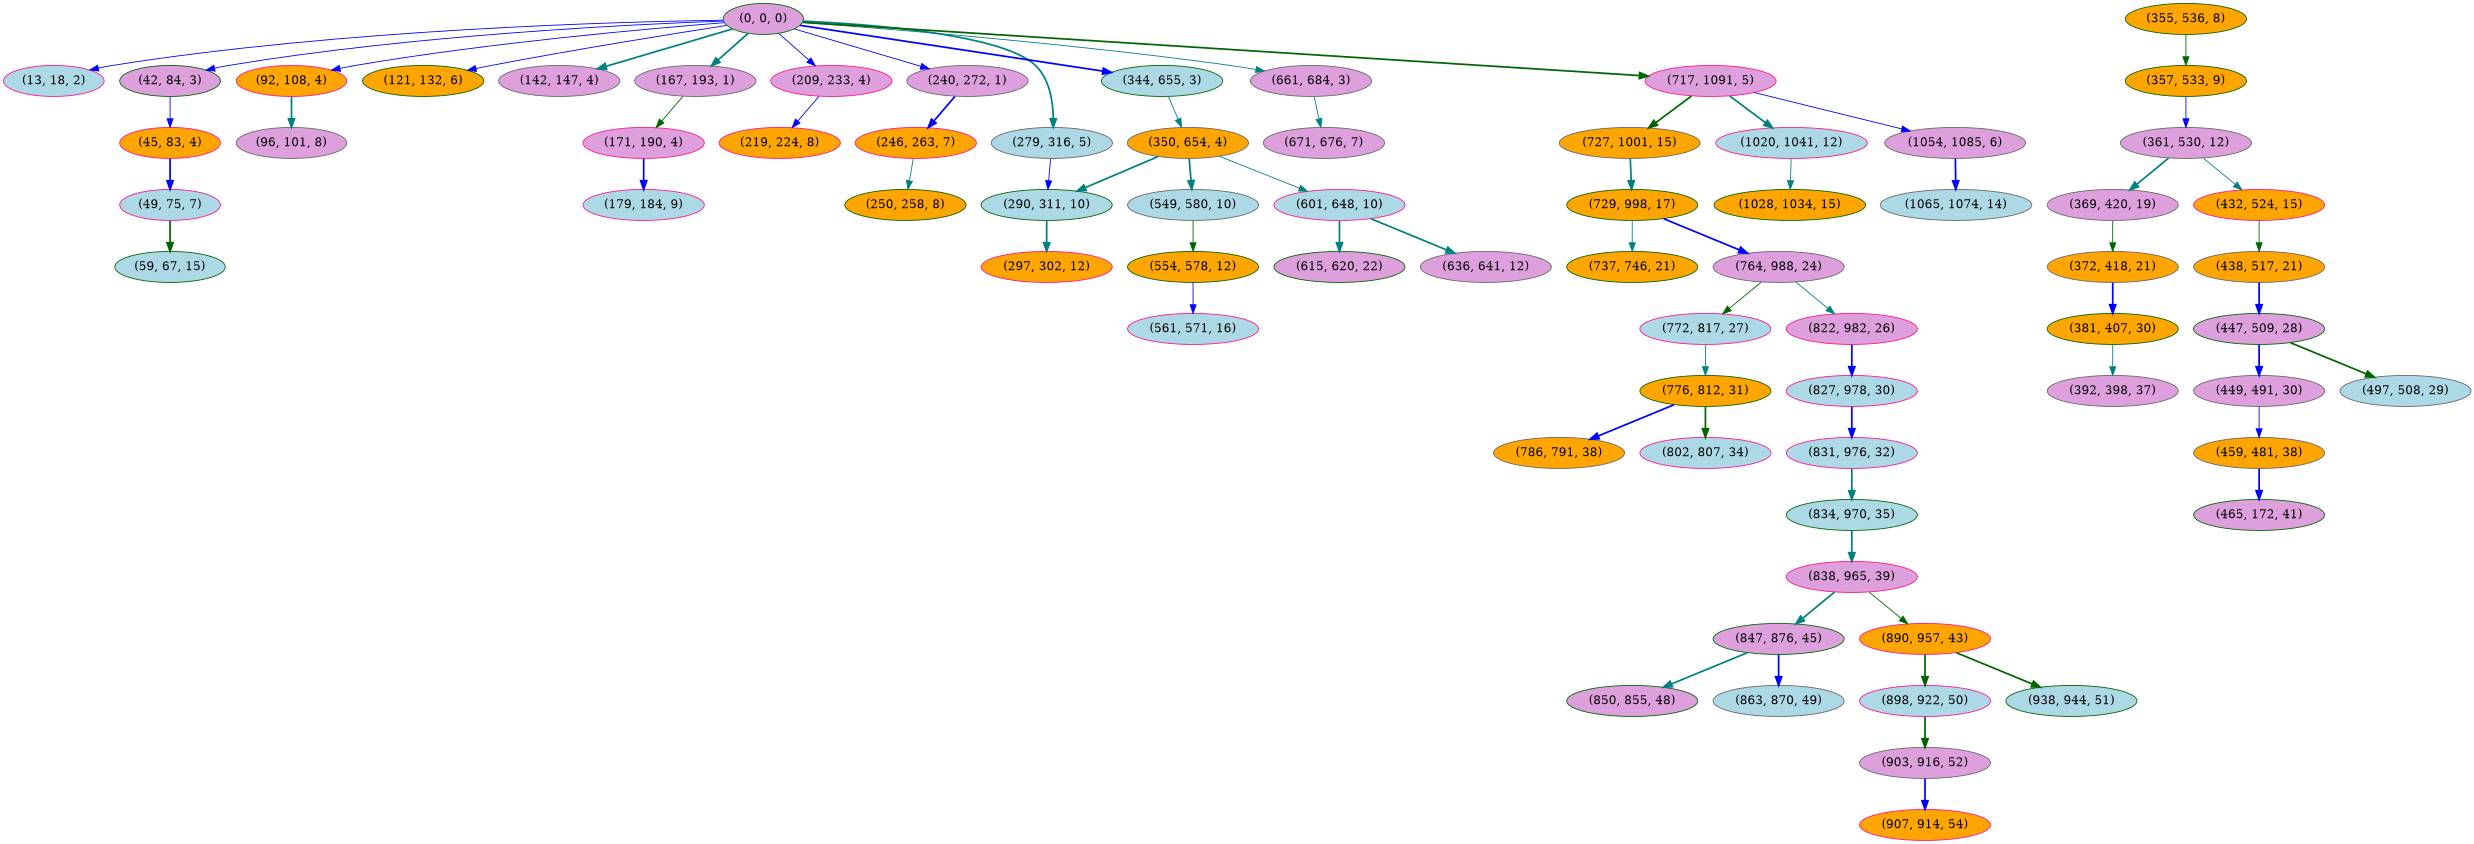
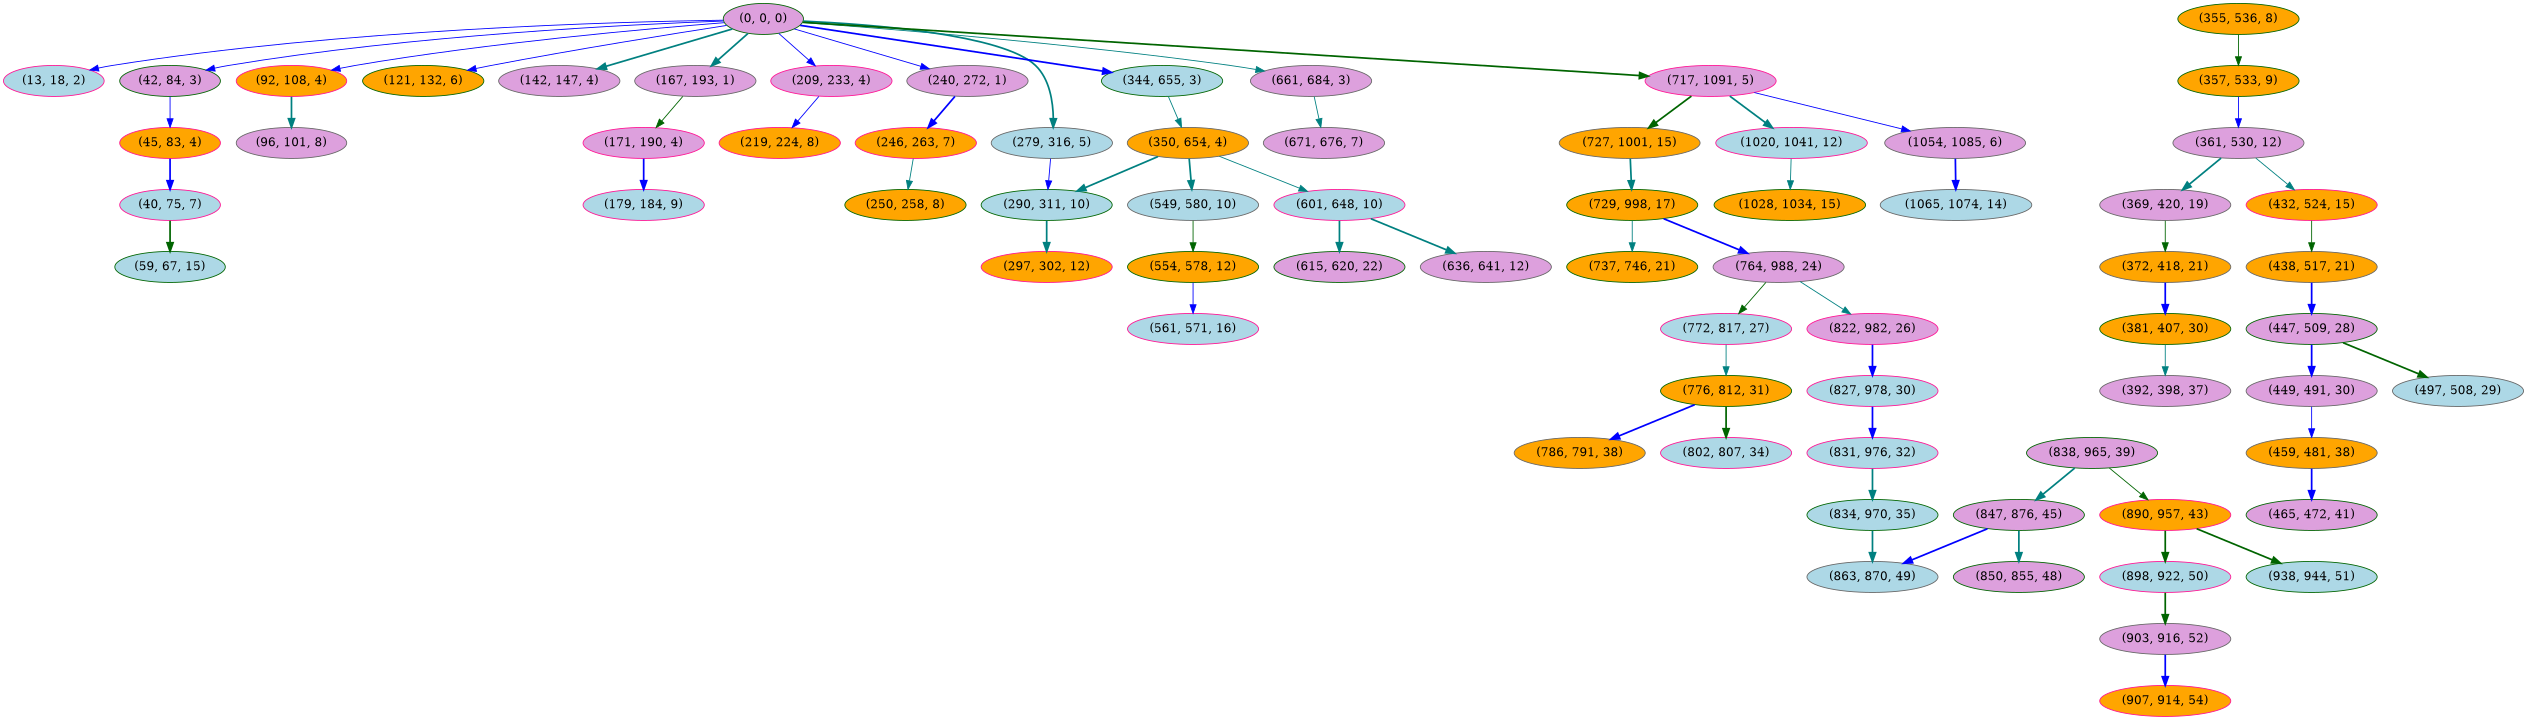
node "(49, 75, 7)": label "(49, 75, 7)" -> "(40, 75, 7)"
node "(465, 172, 41)": label "(465, 172, 41)" -> "(465, 472, 41)"
edge "(834, 970, 35)" -> "(838, 965, 39)": now "(834, 970, 35)" -> "(863, 870, 49)"
node "(838, 965, 39)": color deeppink -> darkgreen
